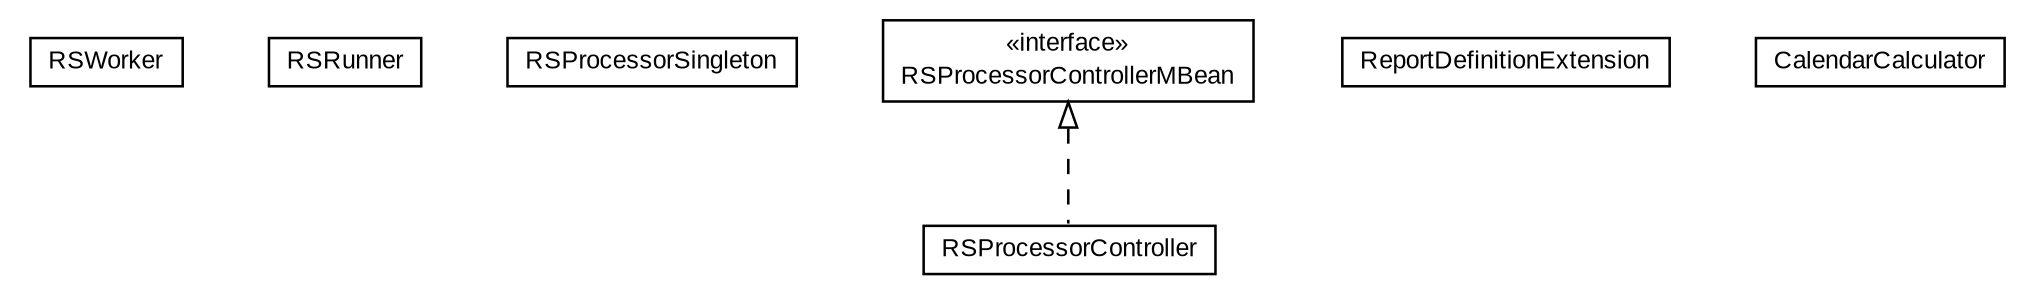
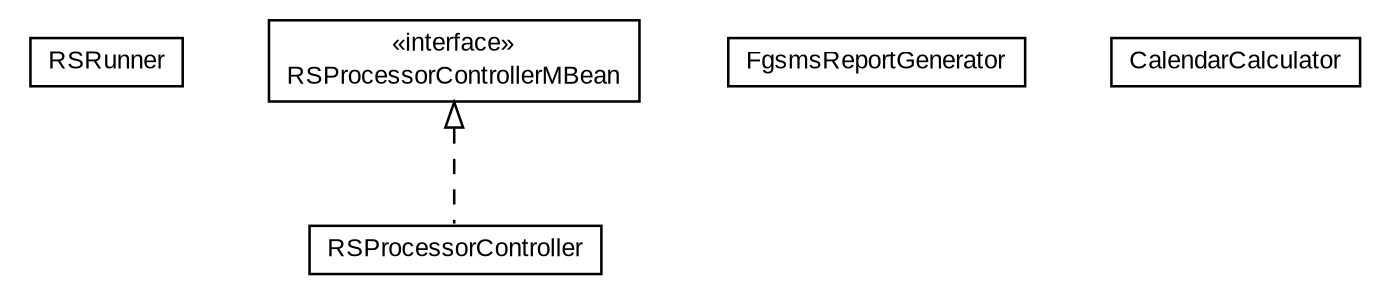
node "RSWorker": removed
node "RSProcessorSingleton": removed
node "FgsmsReportGenerator": added
node "ReportDefinitionExtension": removed
